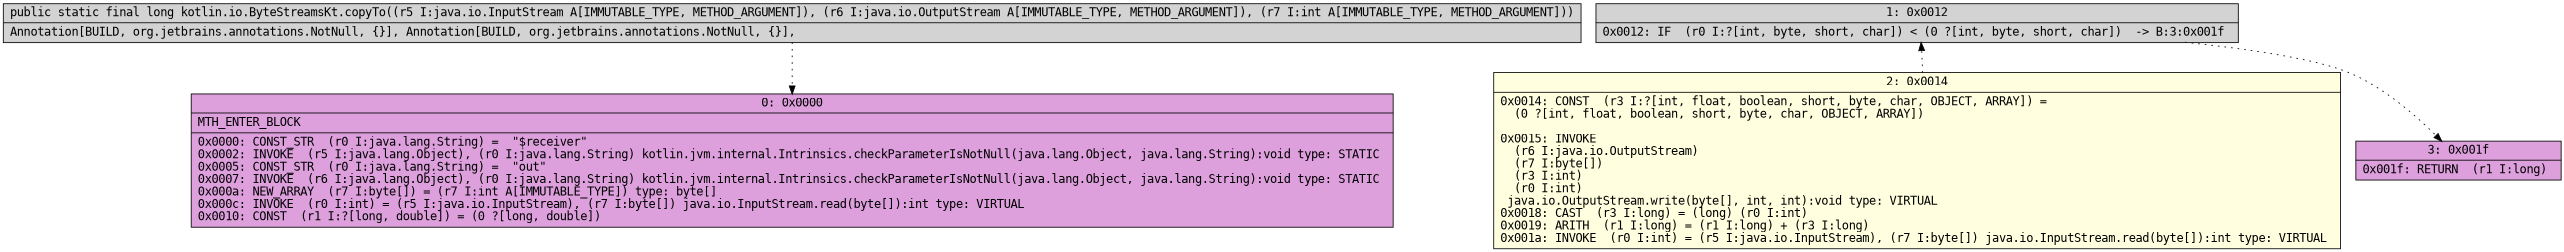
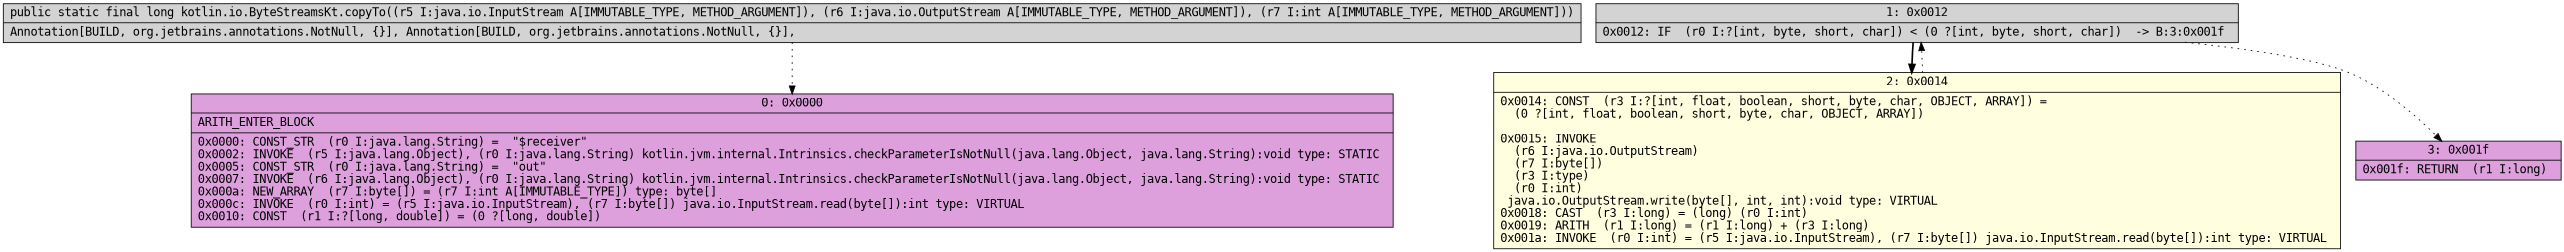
edge "1: 0x0012" -> "2: 0x0014": added
node "0: 0x0000": text "MTH_ENTER_BLOCK" -> "ARITH_ENTER_BLOCK"
node "2: 0x0014": text "(r3 I:int)" -> "(r3 I:type)"
